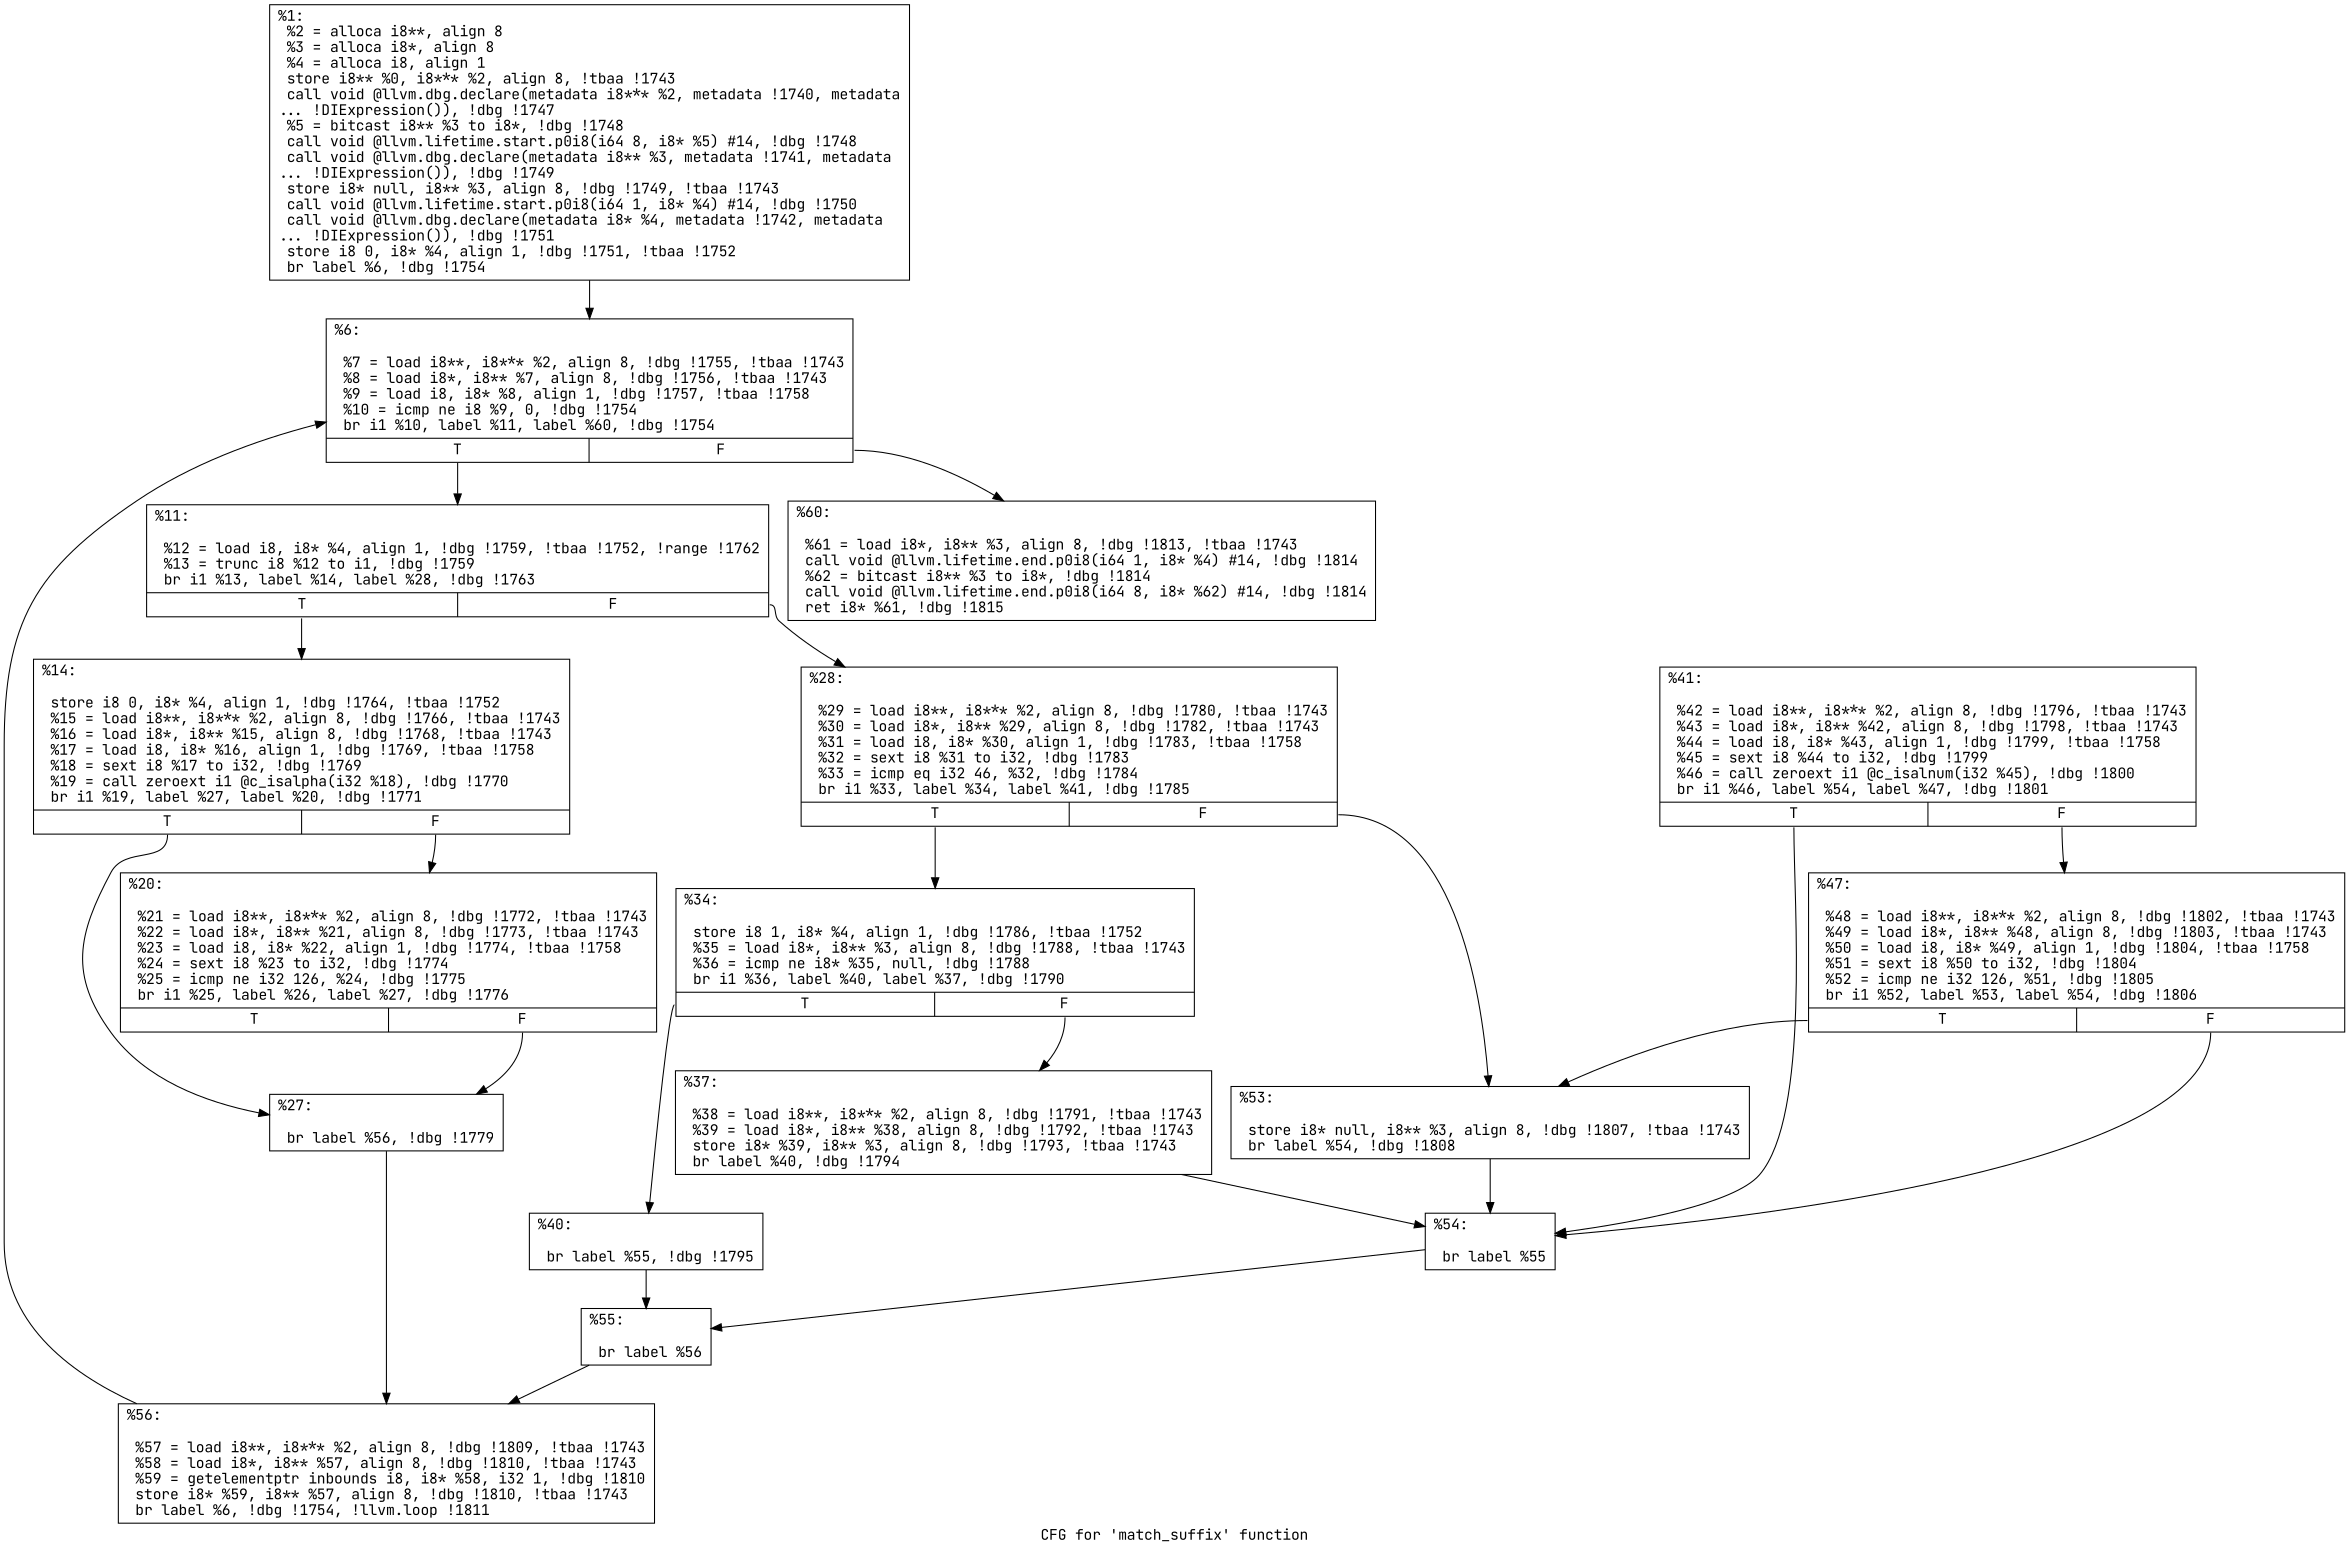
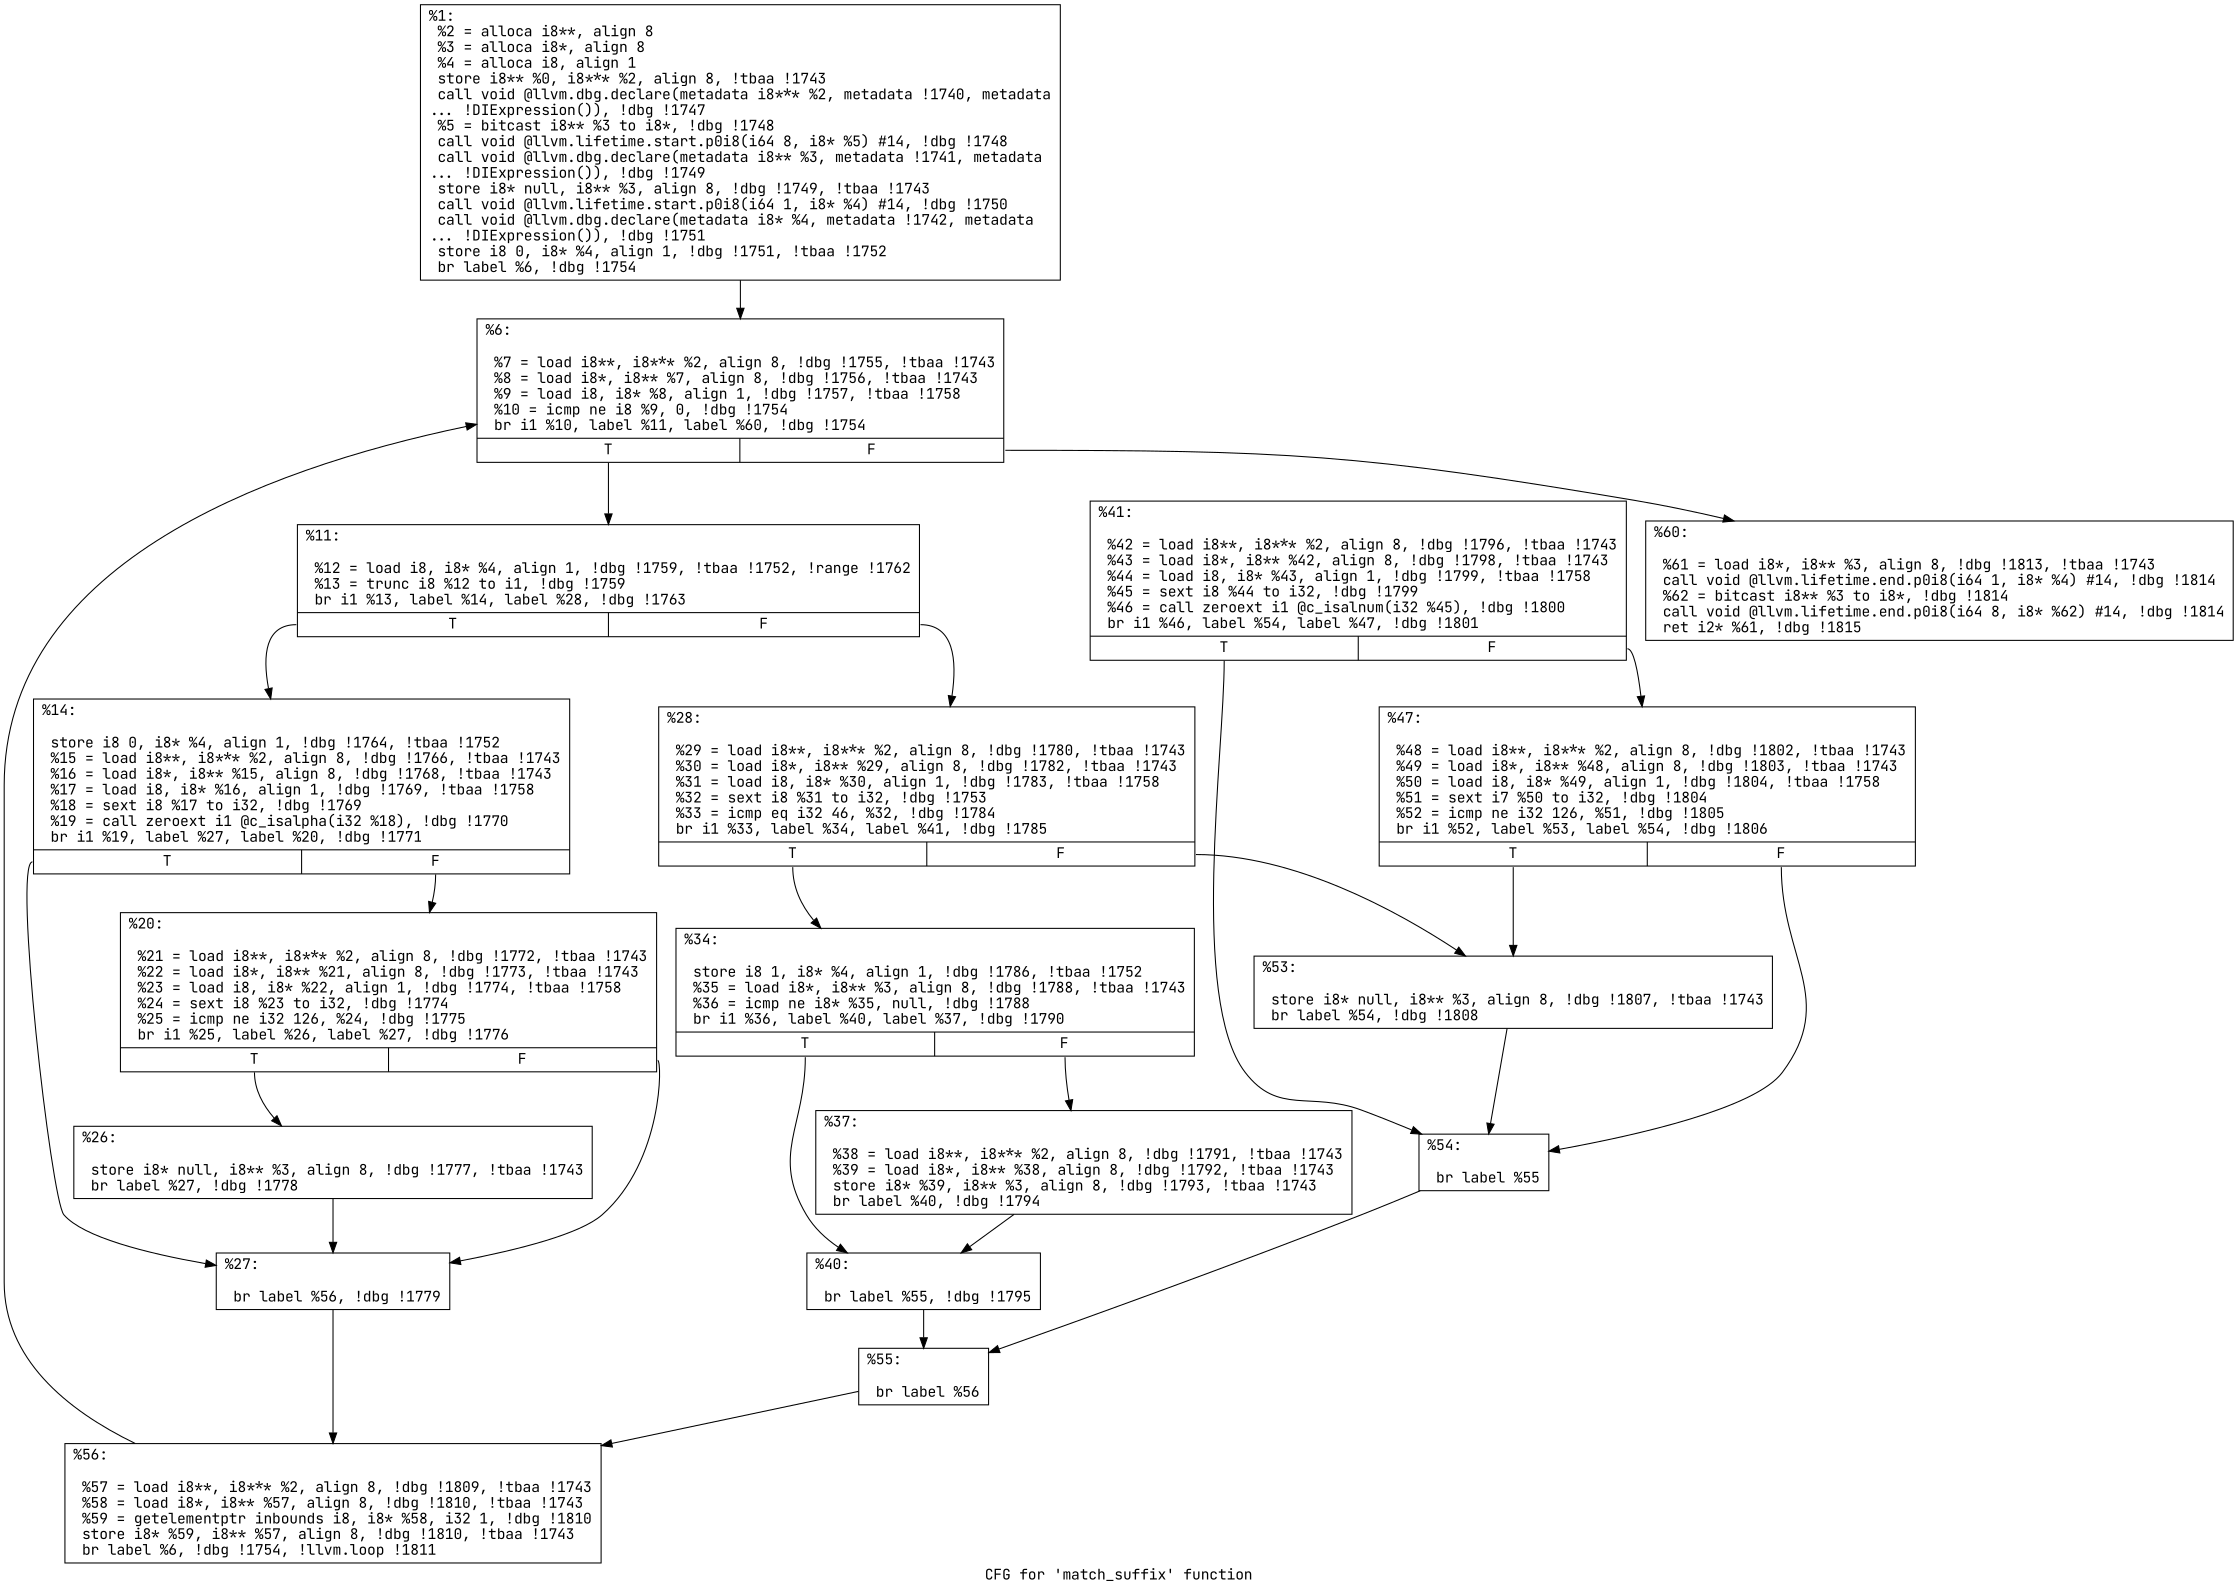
node "%60:": text "ret i8* %61, !dbg !1815" -> "ret i2* %61, !dbg !1815"
node "%28:": text "%32 = sext i8 %31 to i32, !dbg !1783" -> "%32 = sext i8 %31 to i32, !dbg !1753"
node "%47:": text "%51 = sext i8 %50 to i32, !dbg !1804" -> "%51 = sext i7 %50 to i32, !dbg !1804"
node "%26:": added
edge "%37:" -> "%54:": now "%37:" -> "%40:"
